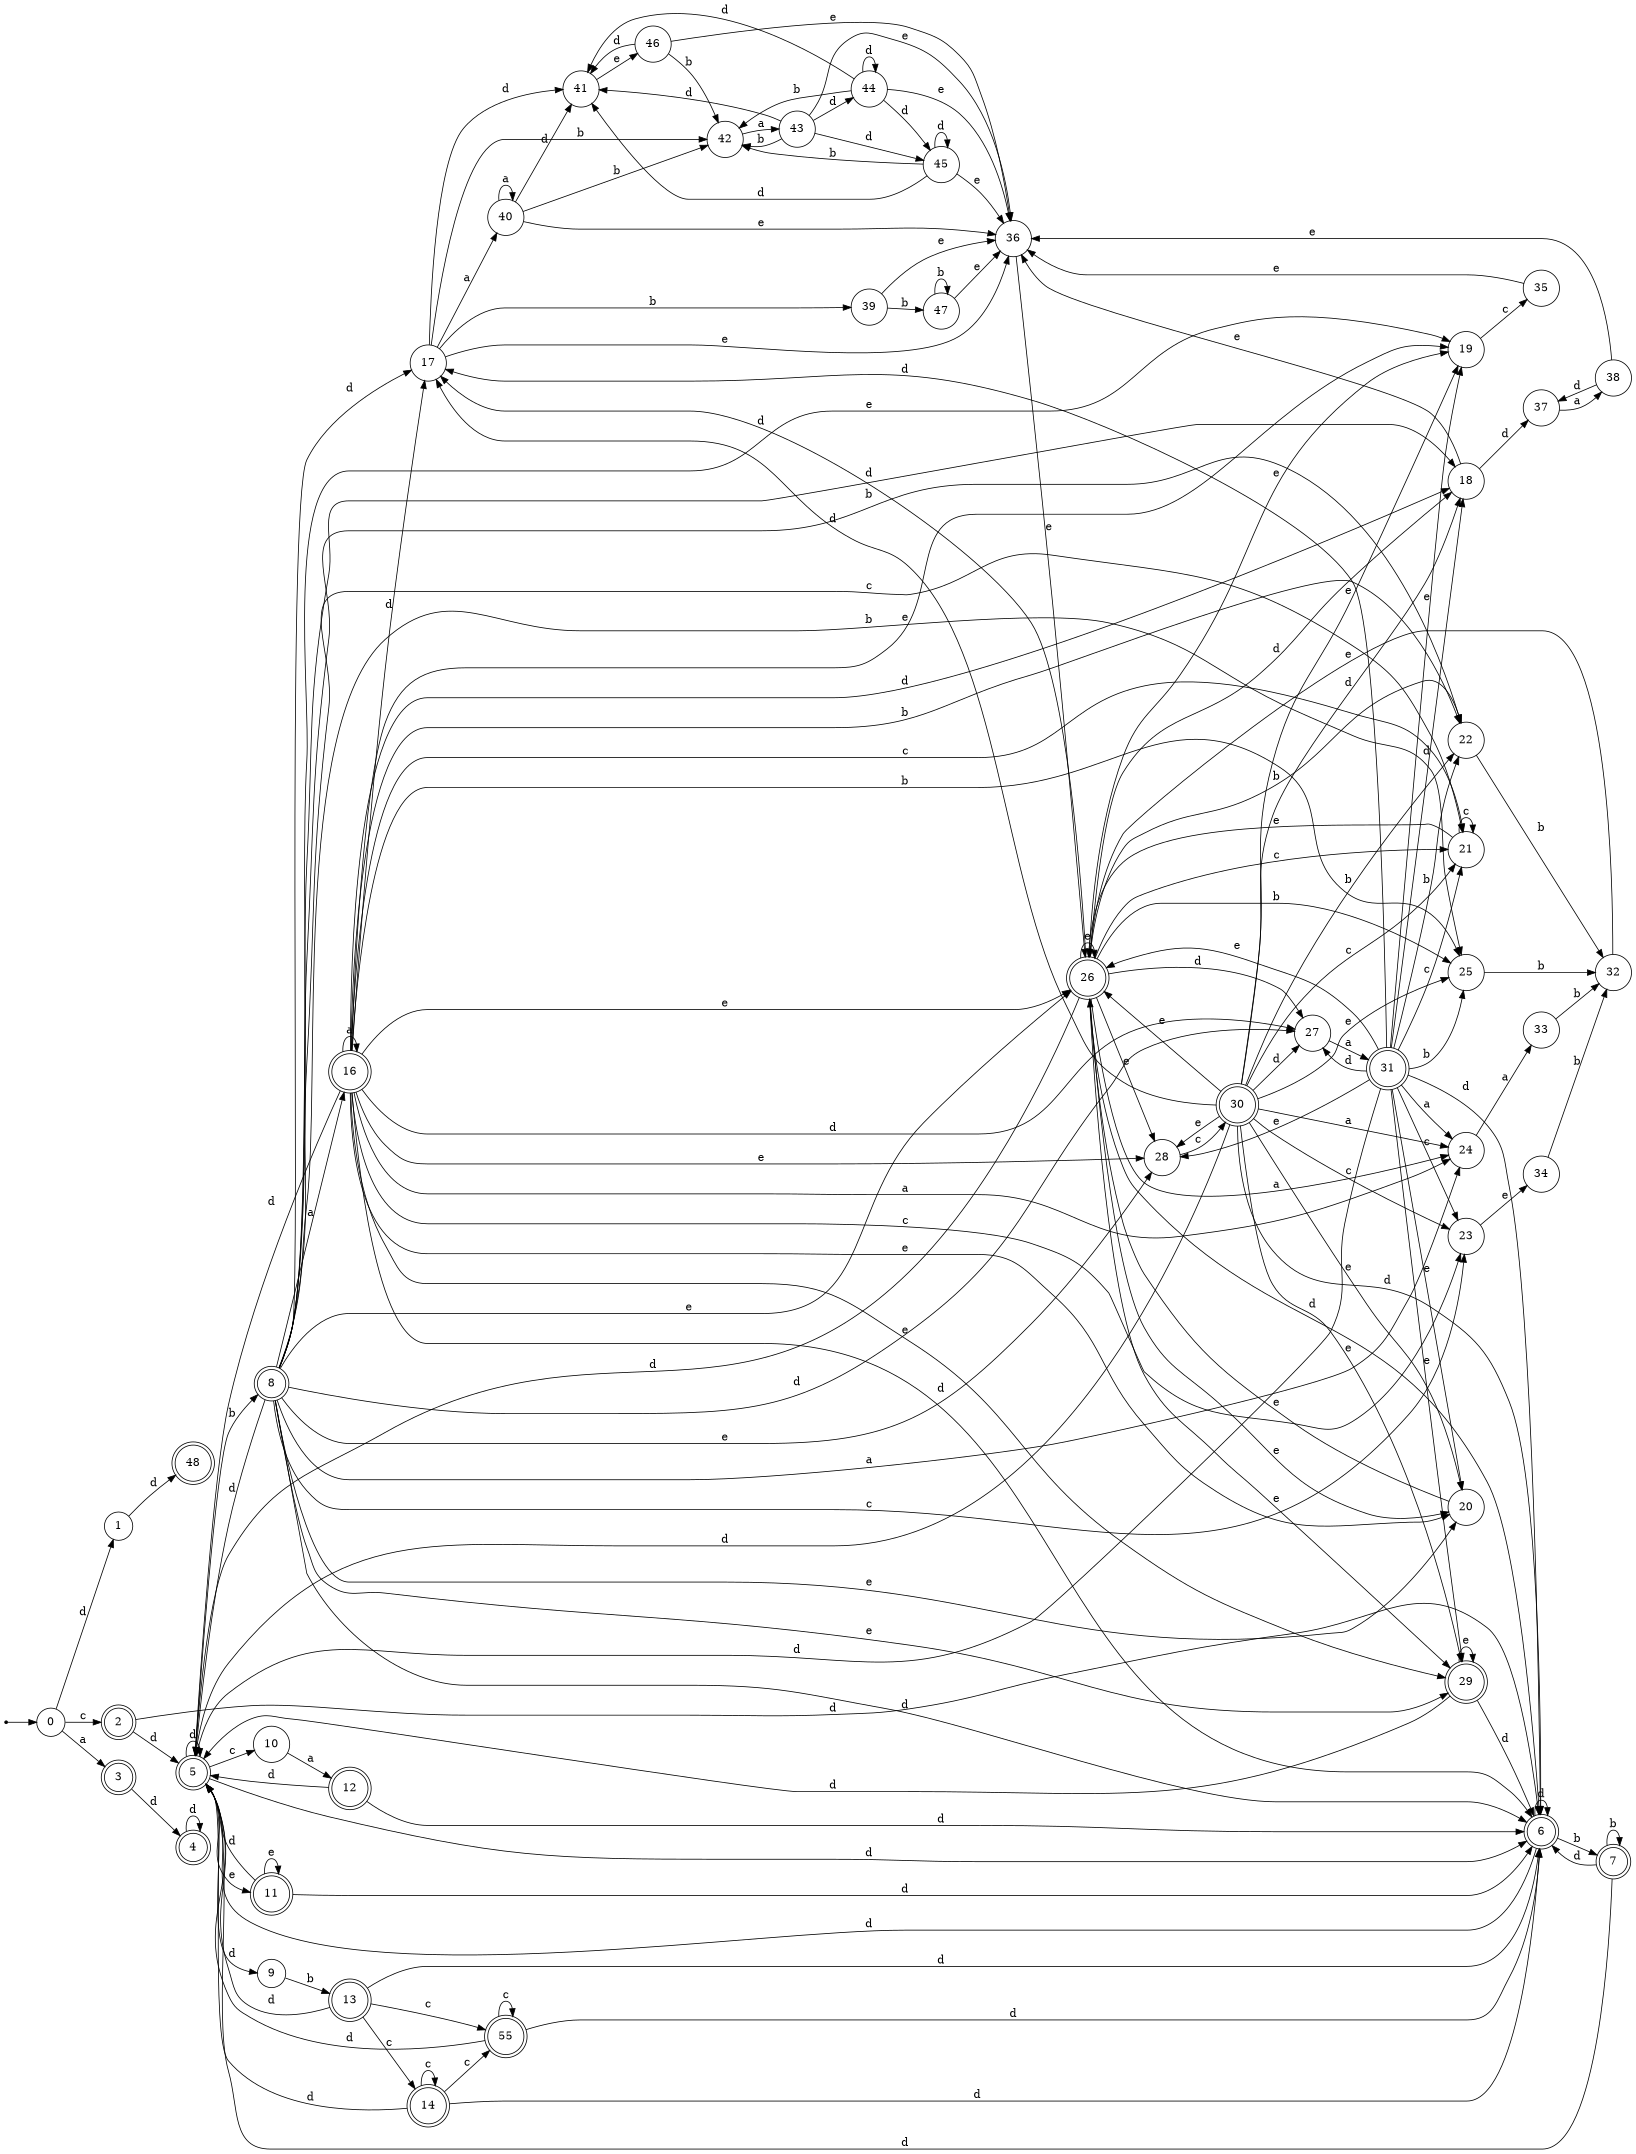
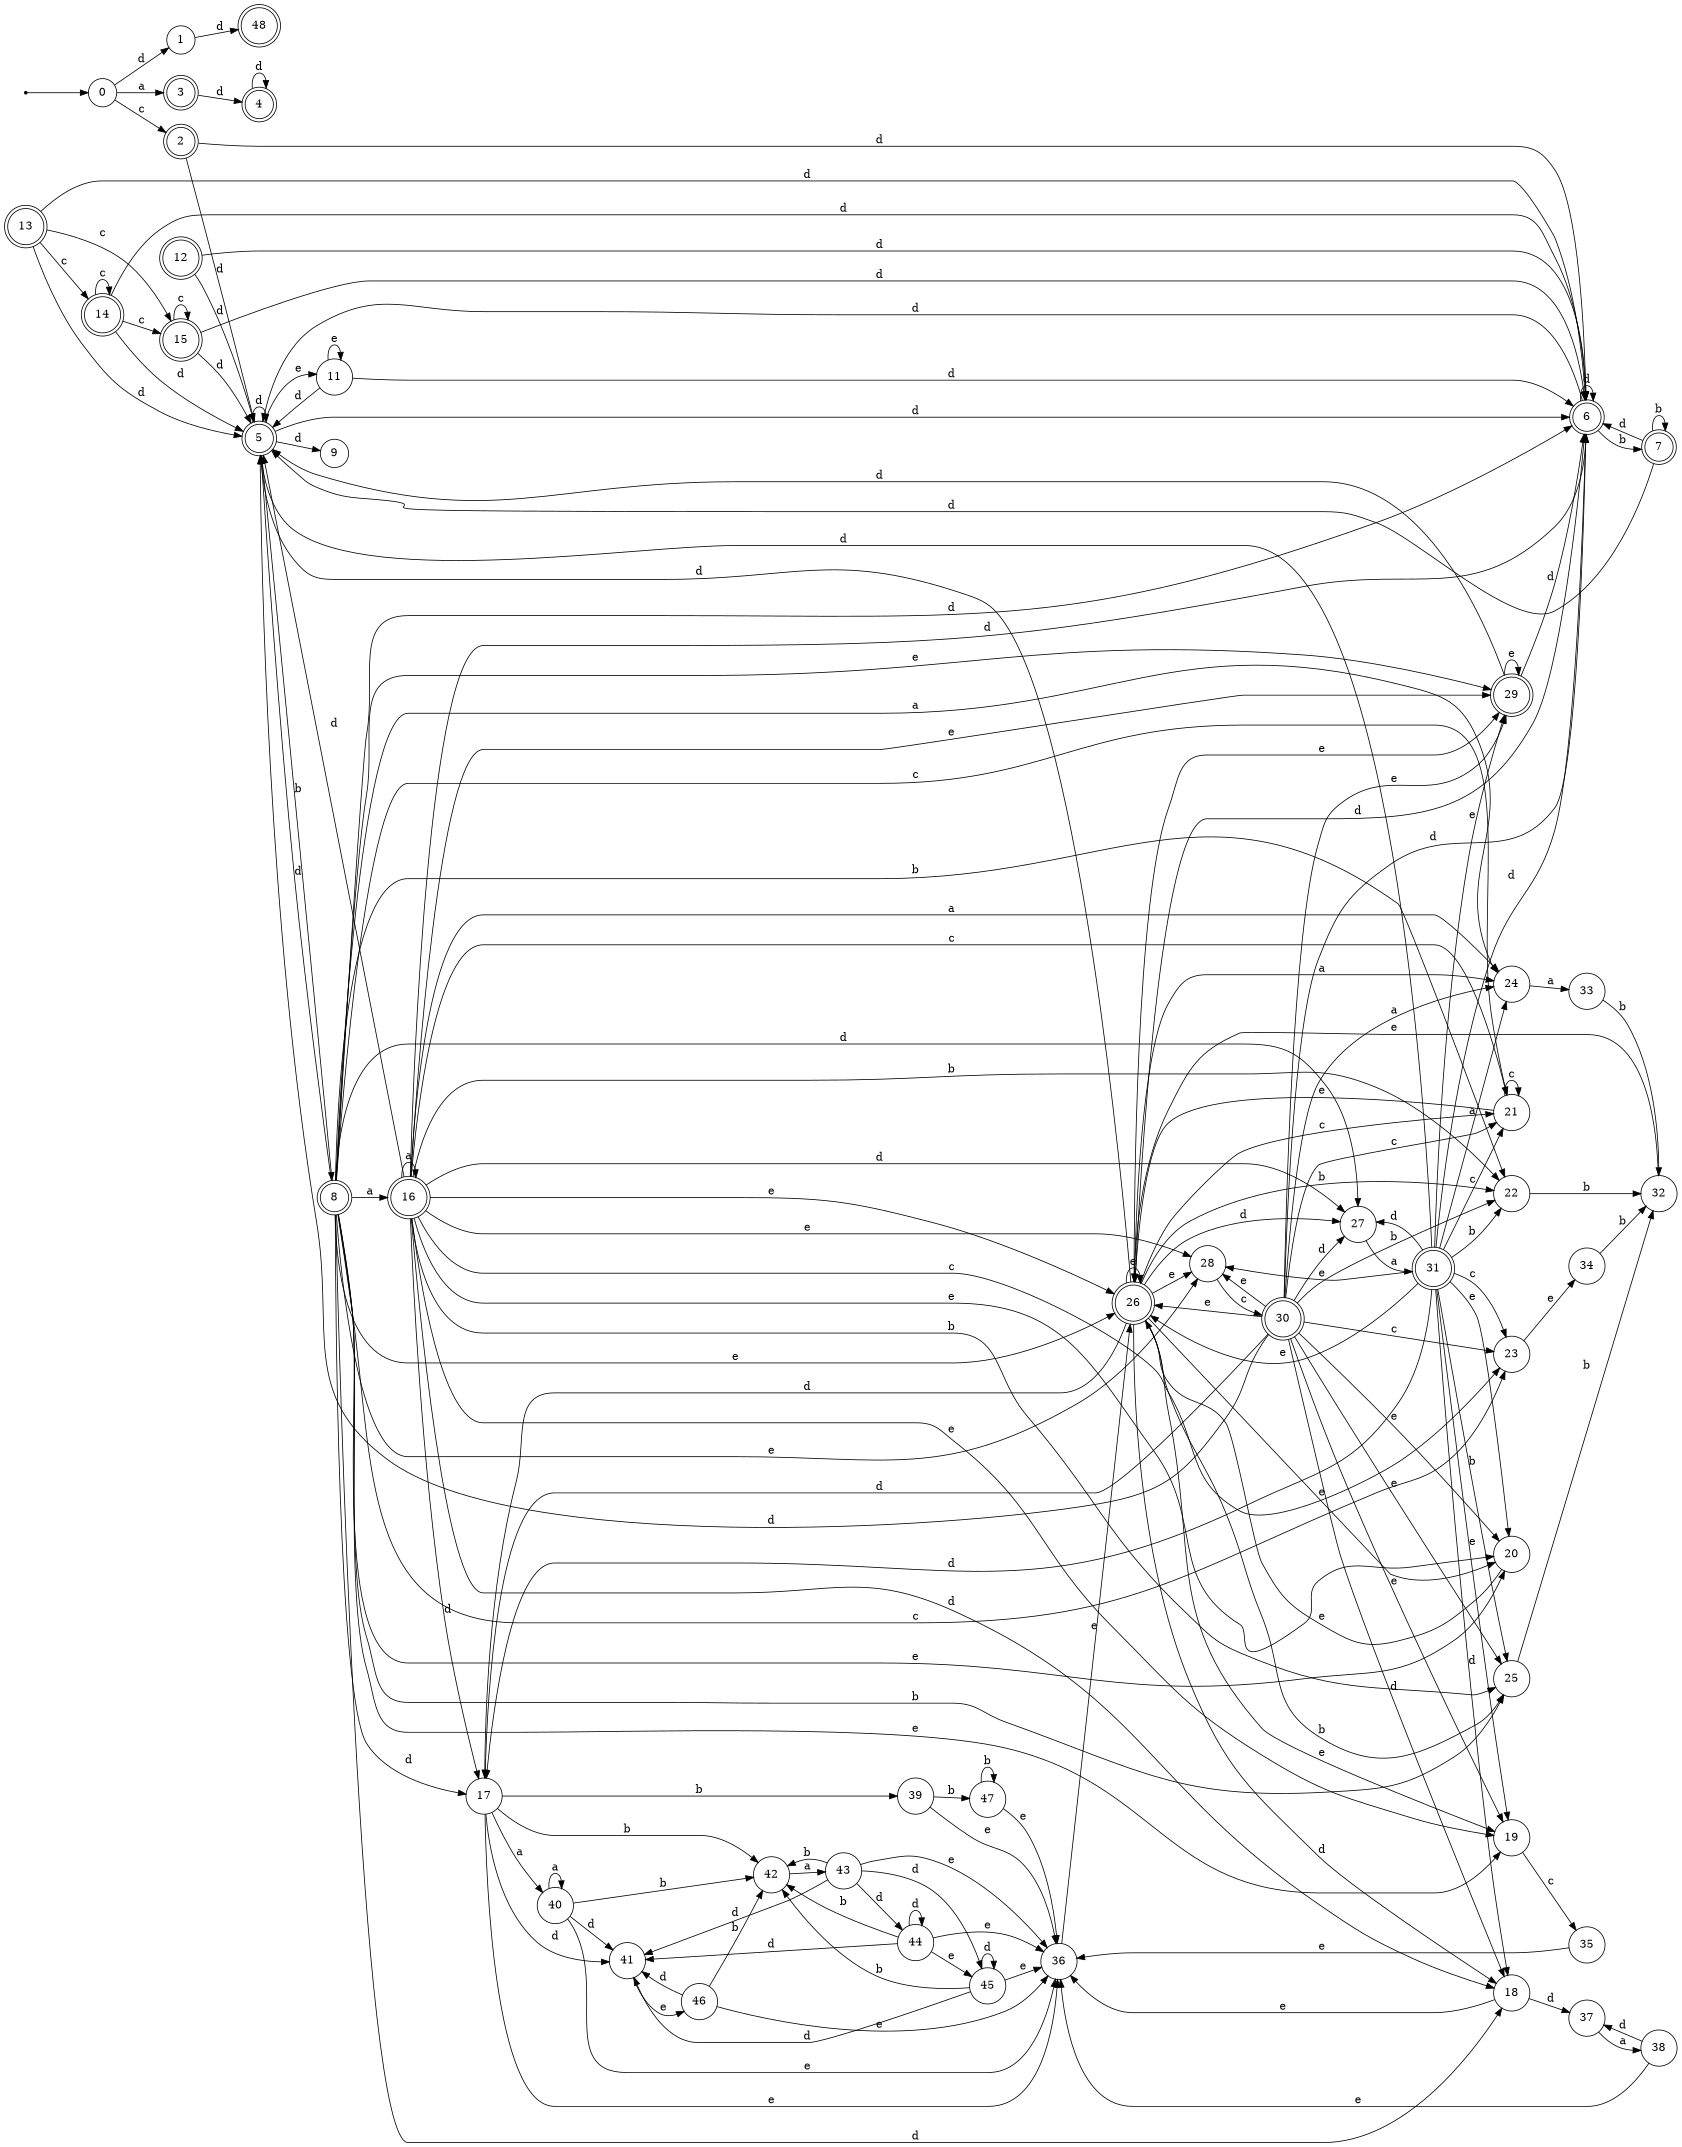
edge "44" -> "45": label "d" -> "e"
node "10": removed
node "11": shape doublecircle -> circle
edge "9" -> "13": removed, label "b"
node "55": label "55" -> "15"
